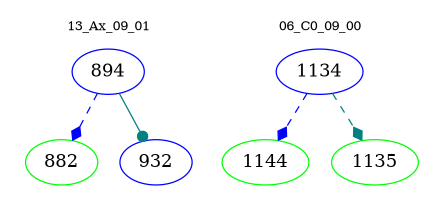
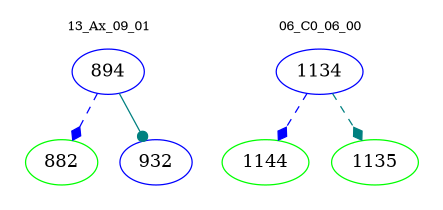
cluster "06_C0_09_00": label "06_C0_09_00" -> "06_C0_06_00"
